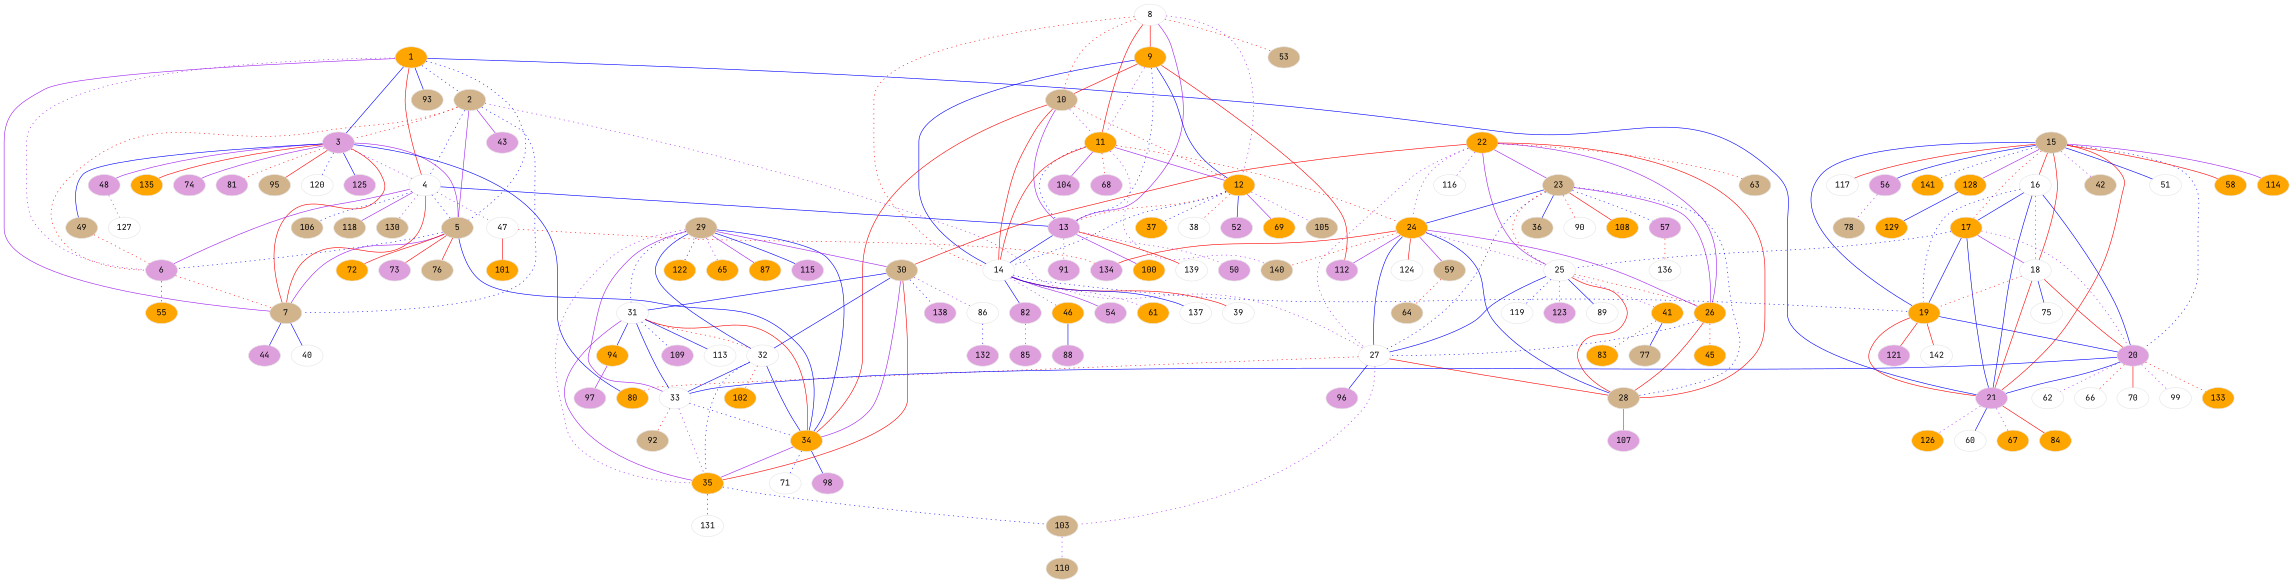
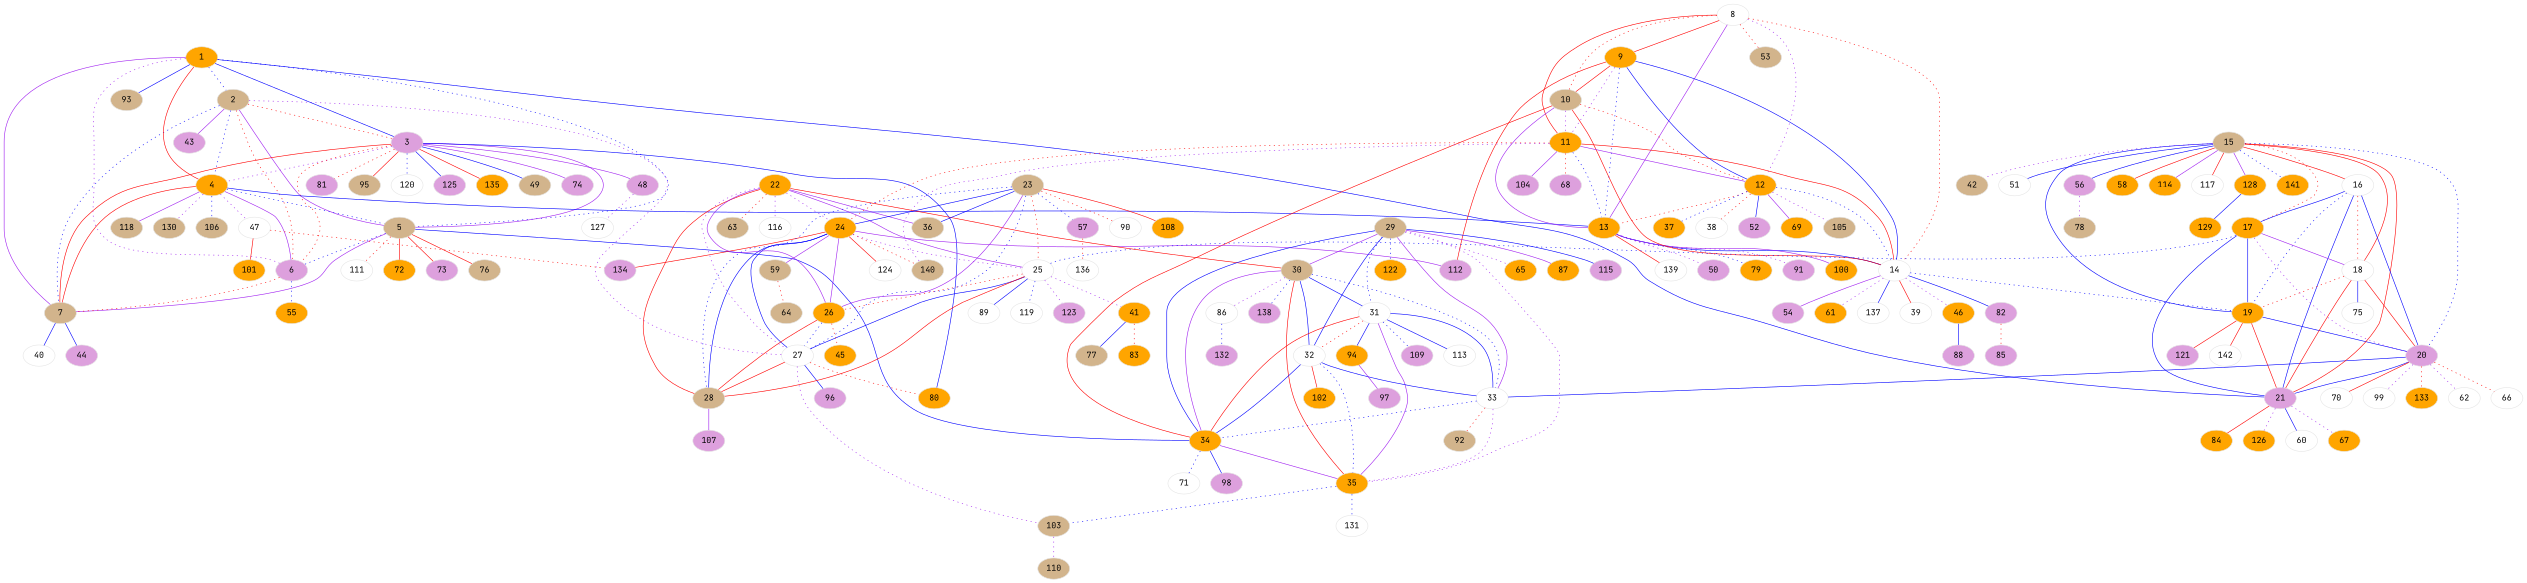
edge "22" -- "23": now "22" -- "36"
node "4": fillcolor white -> orange
node "13": fillcolor plum -> orange
edge "49" -- "6": now "3" -- "6"
node "111": added
node "79": added
edge "30" -- "33": added
edge "32" -- "102": style dotted -> solid
